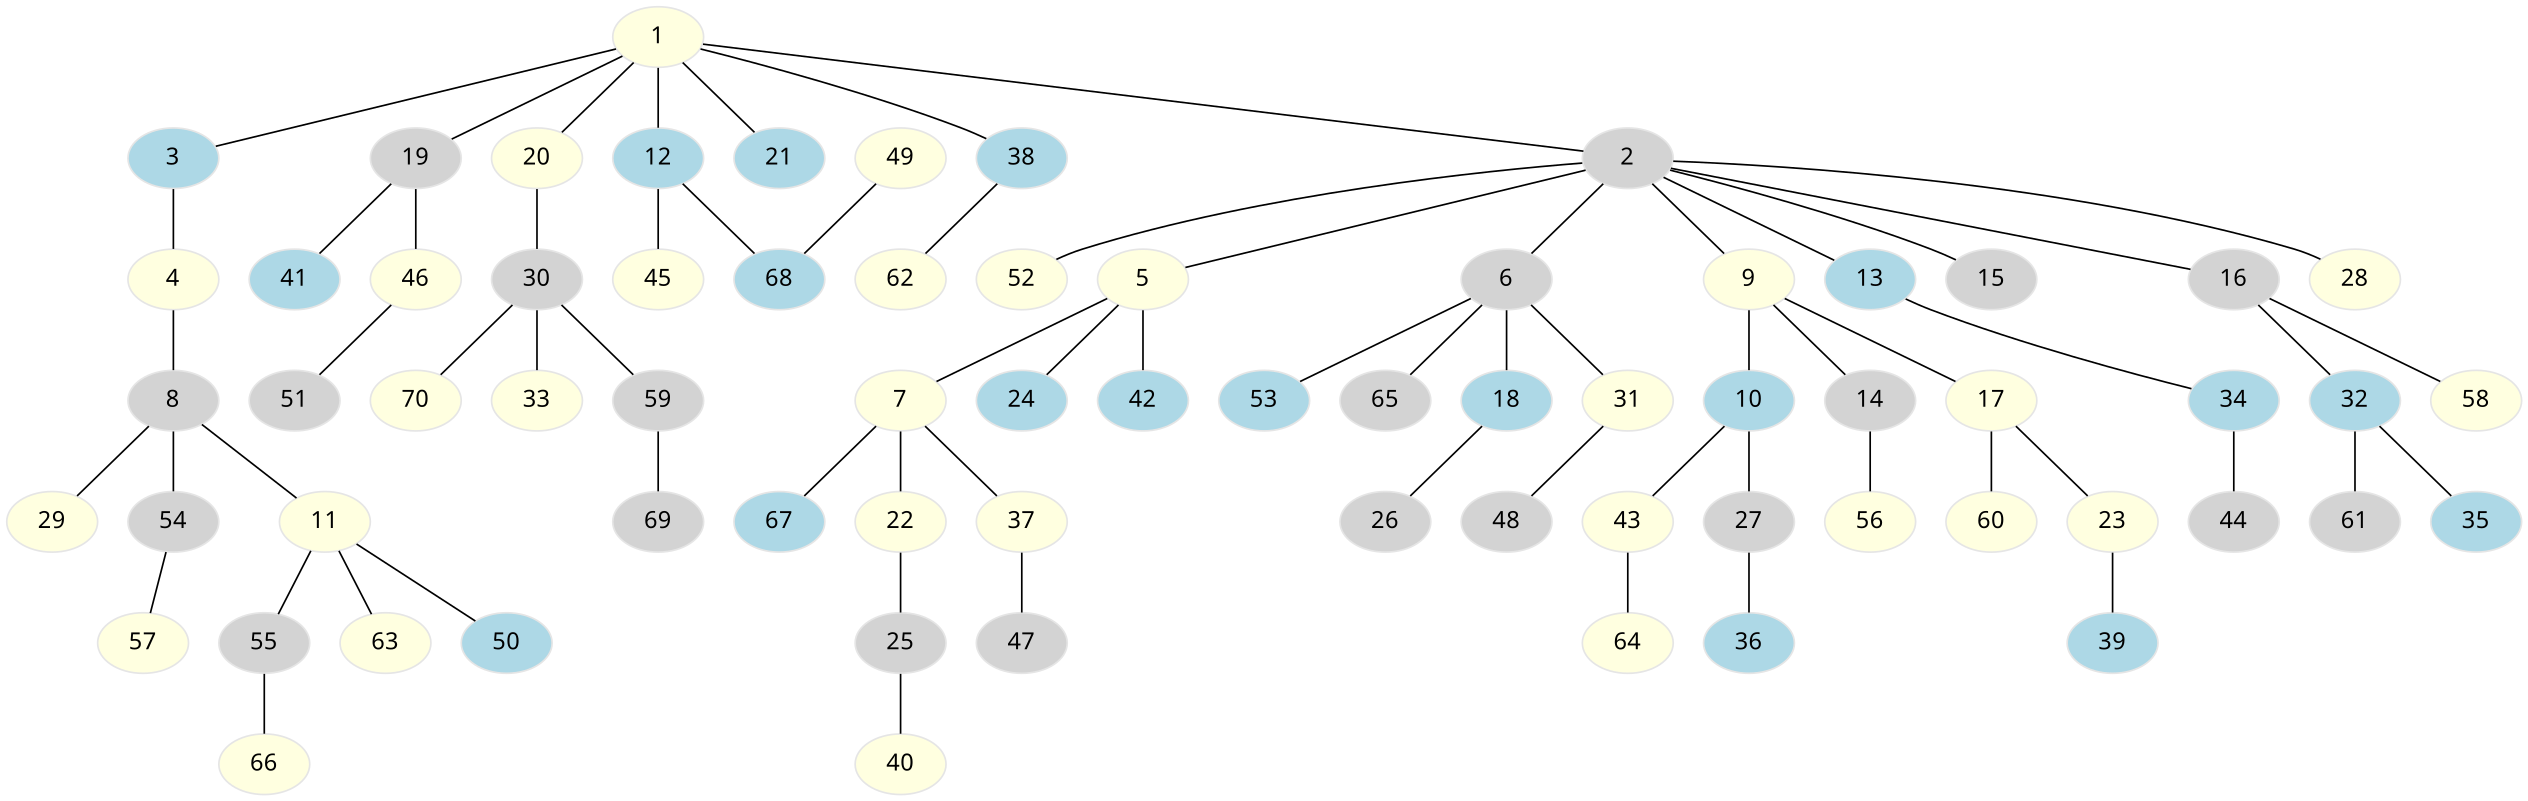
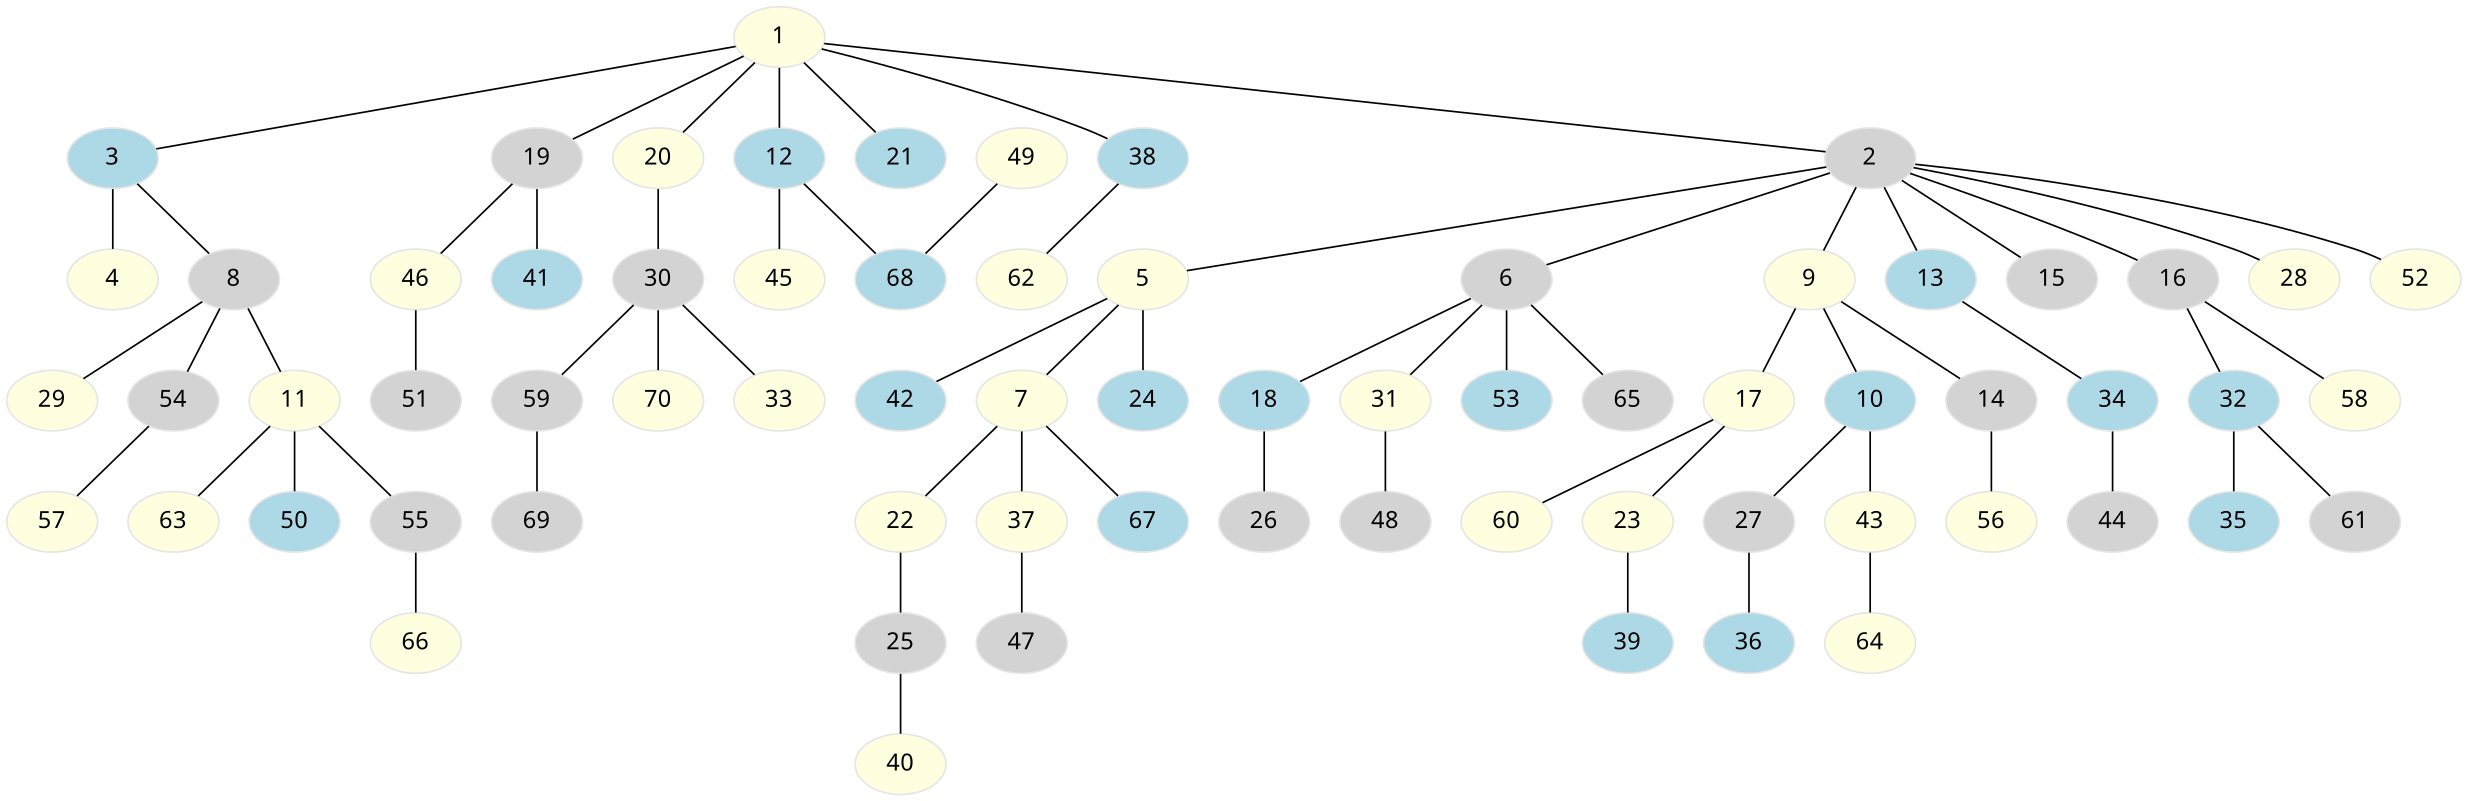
edge "4" -- "8": now "3" -- "8"
